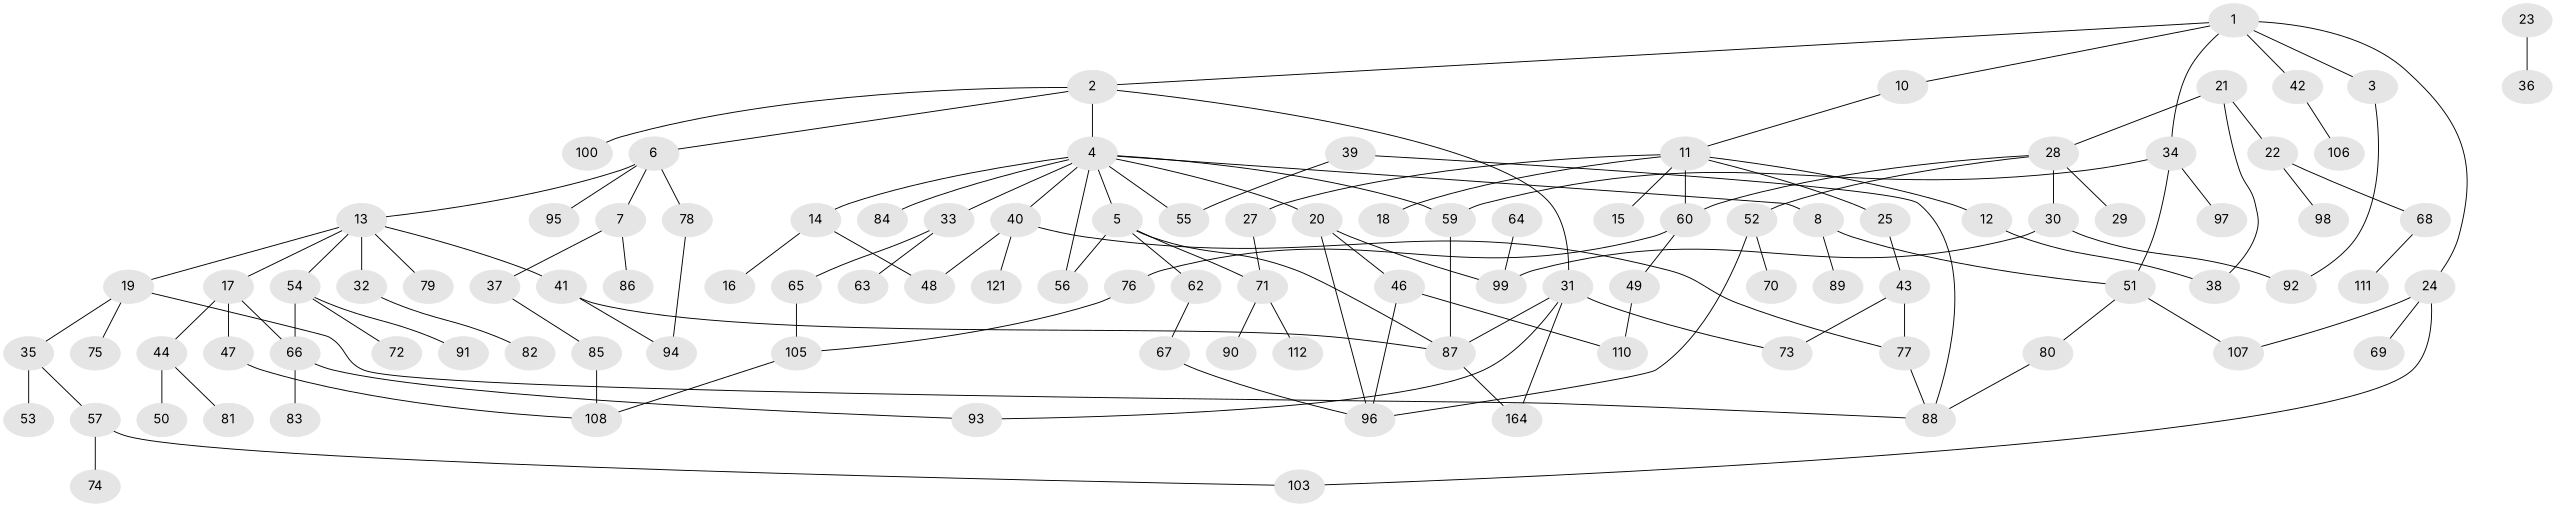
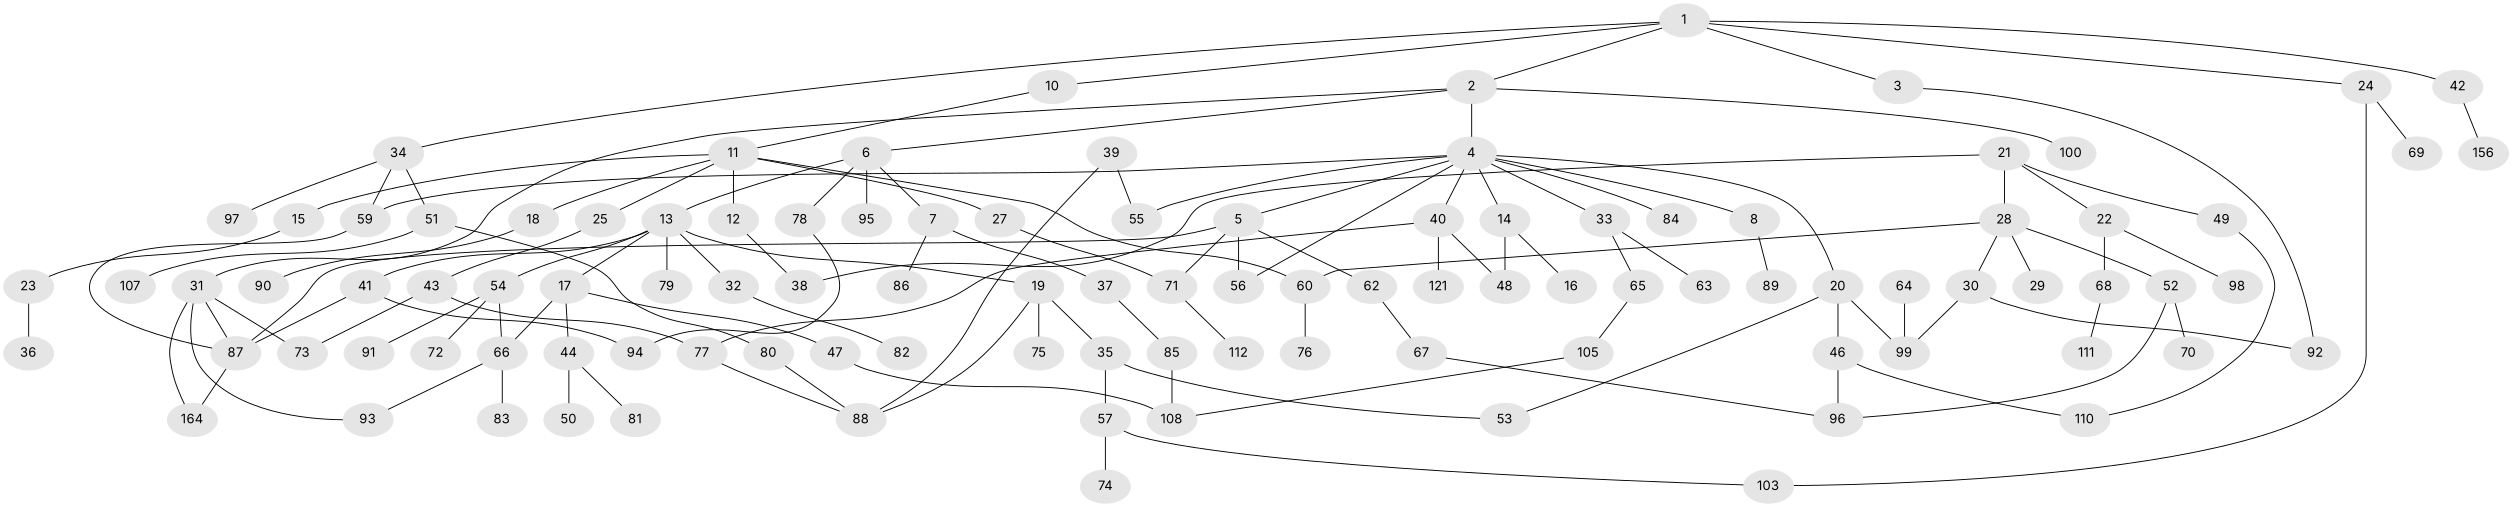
node "106": label "106" -> "156"
edge "15" -- "23": added
edge "60" -- "49": now "21" -- "49"
edge "8" -- "51": removed
edge "71" -- "90": now "18" -- "90"
edge "20" -- "96": now "20" -- "53"
edge "24" -- "107": removed
edge "76" -- "105": removed
